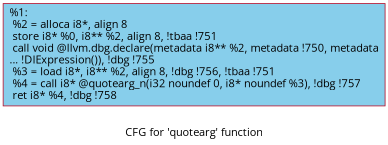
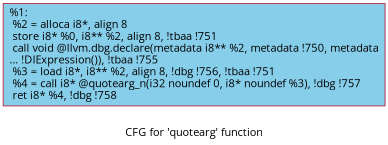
node "%1:": text "... !DIExpression()), !dbg !755" -> "... !DIExpression()), !tbaa !755"
